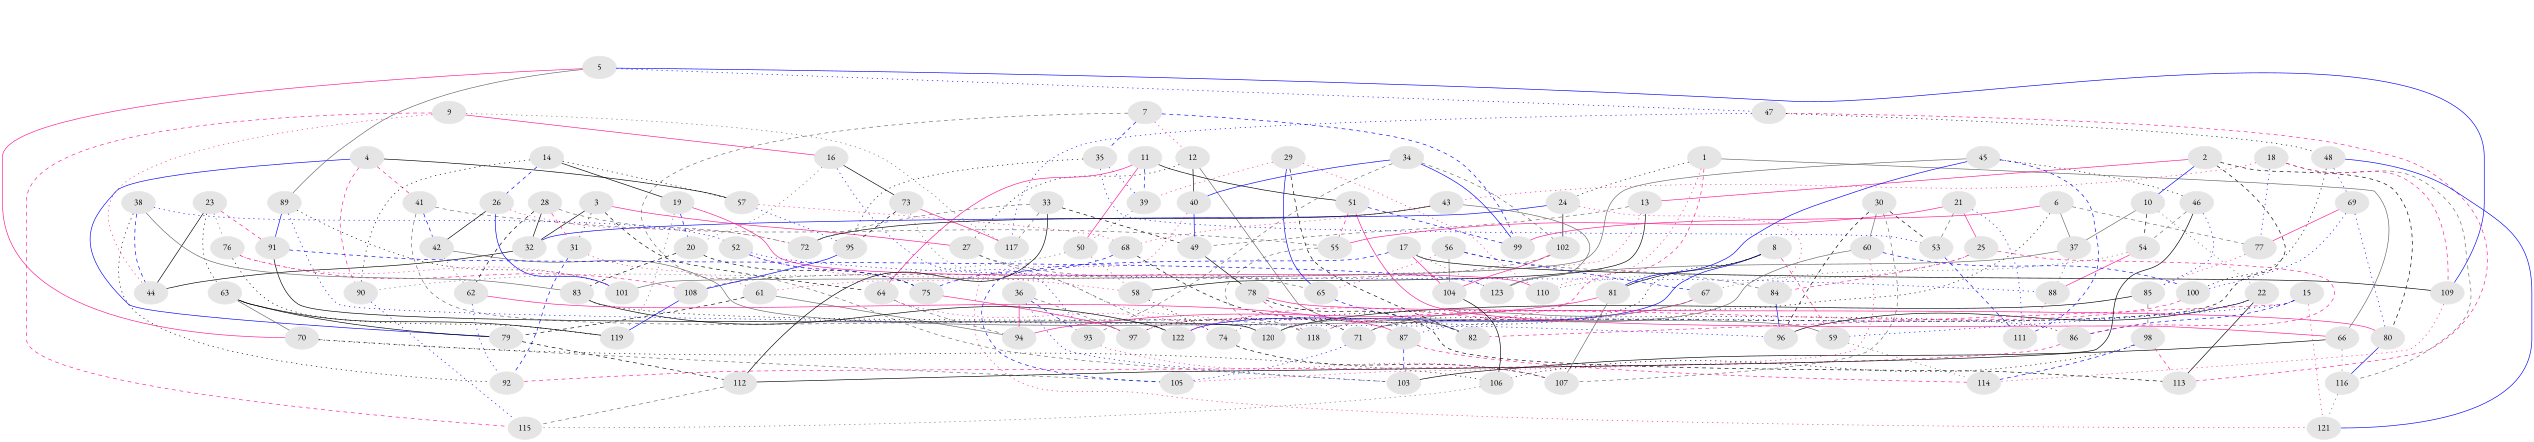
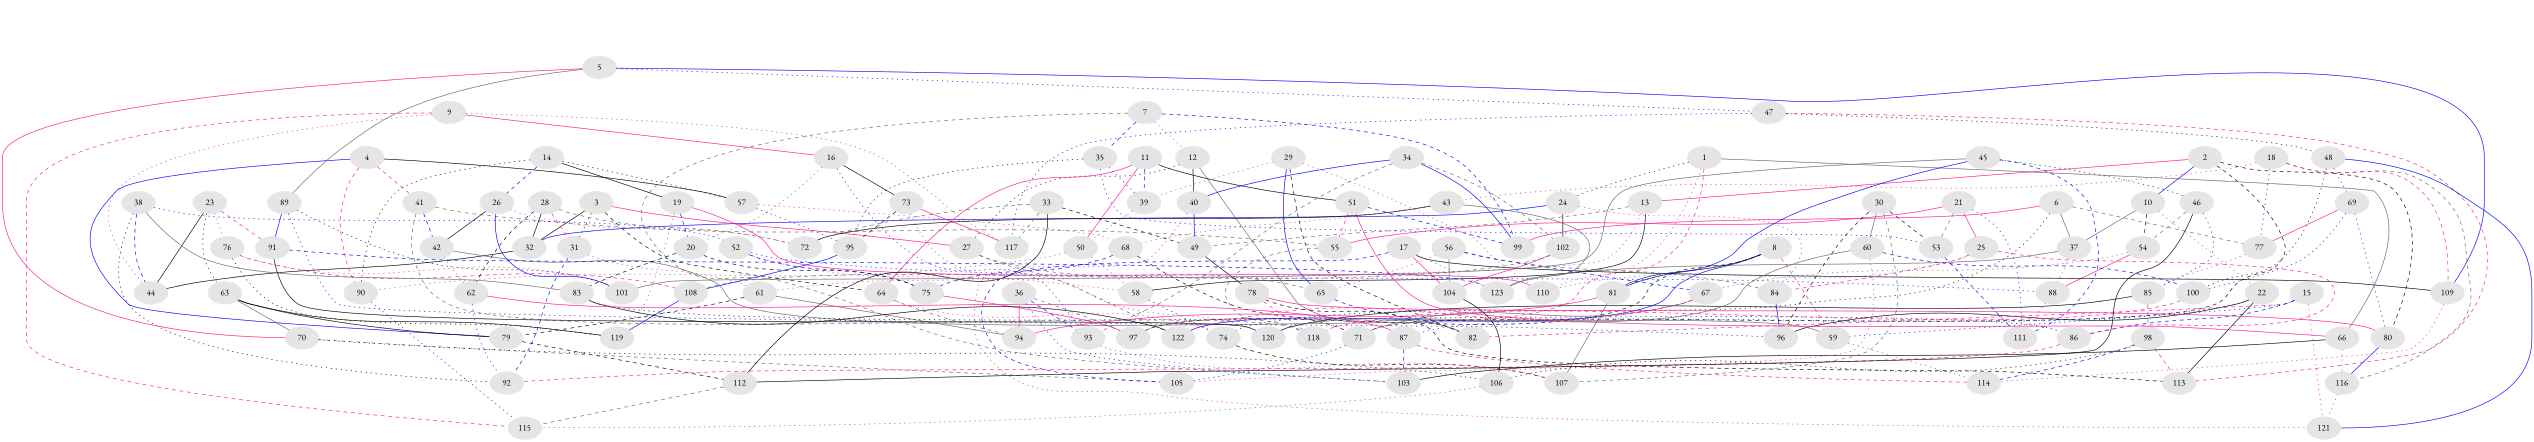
edge "8" -- "97": style dotted -> dashed
